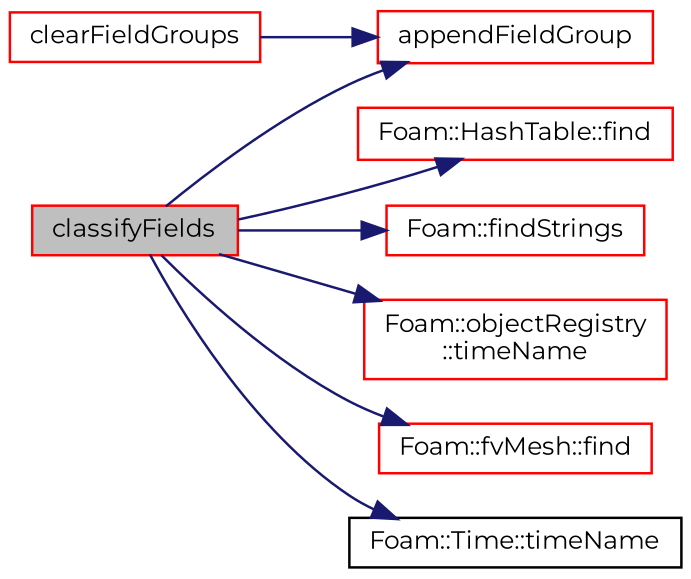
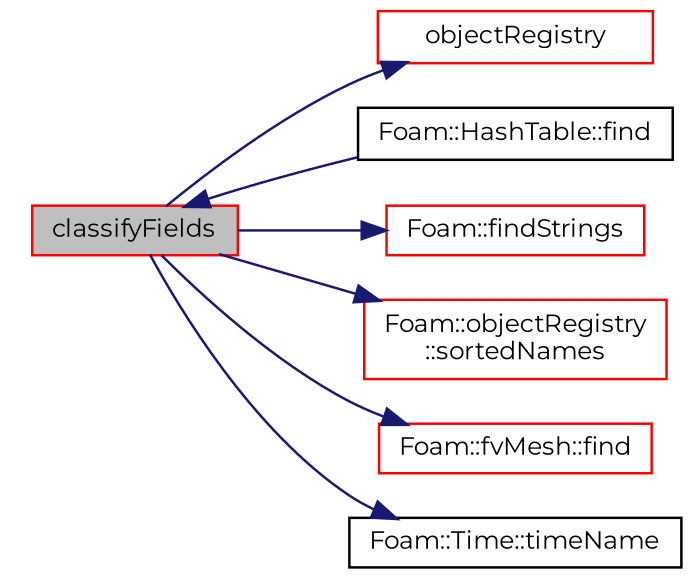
node "clearFieldGroups": removed
node "appendFieldGroup": label "appendFieldGroup" -> "objectRegistry"
node "Foam::HashTable::find": color red -> black
edge "classifyFields" -> "Foam::HashTable::find": reversed
node "Foam::objectRegistry ::timeName": label "Foam::objectRegistry ::timeName" -> "Foam::objectRegistry ::sortedNames"
